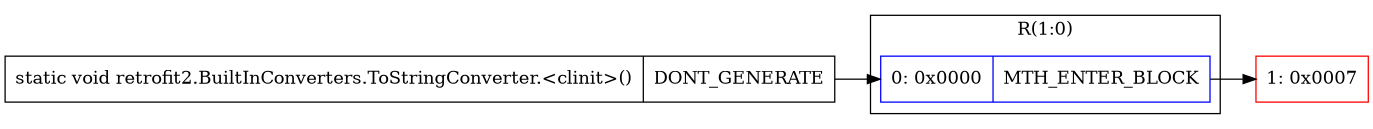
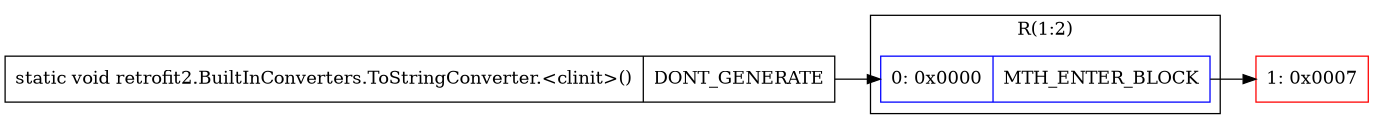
cluster "R(1:0)": label "R(1:0)" -> "R(1:2)"
